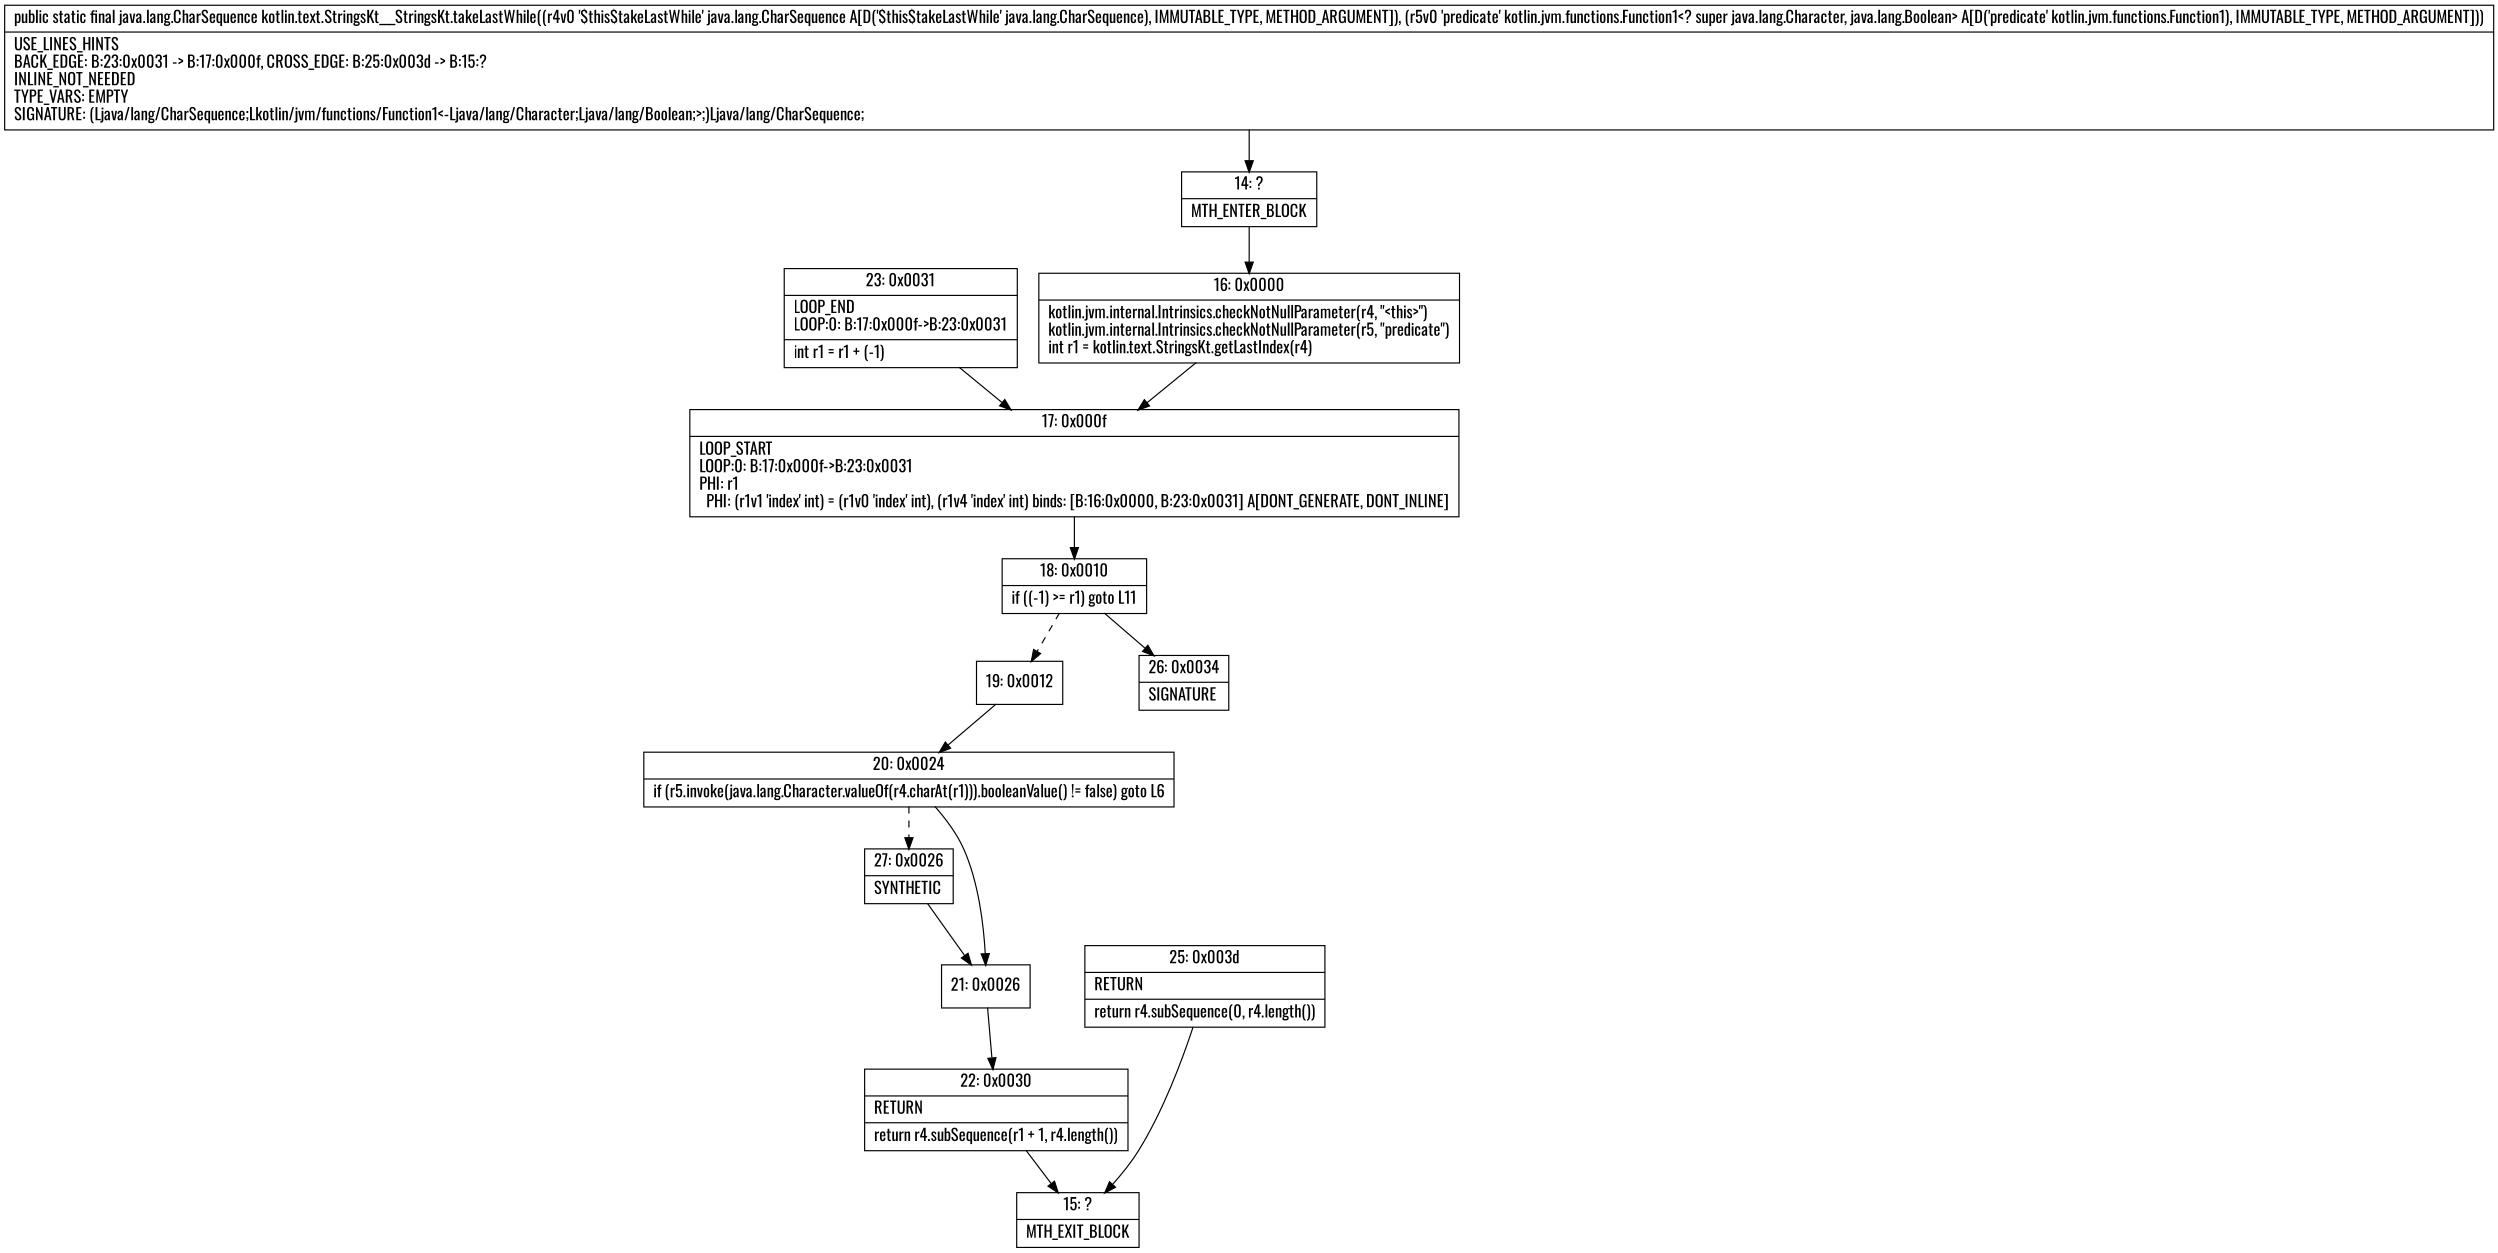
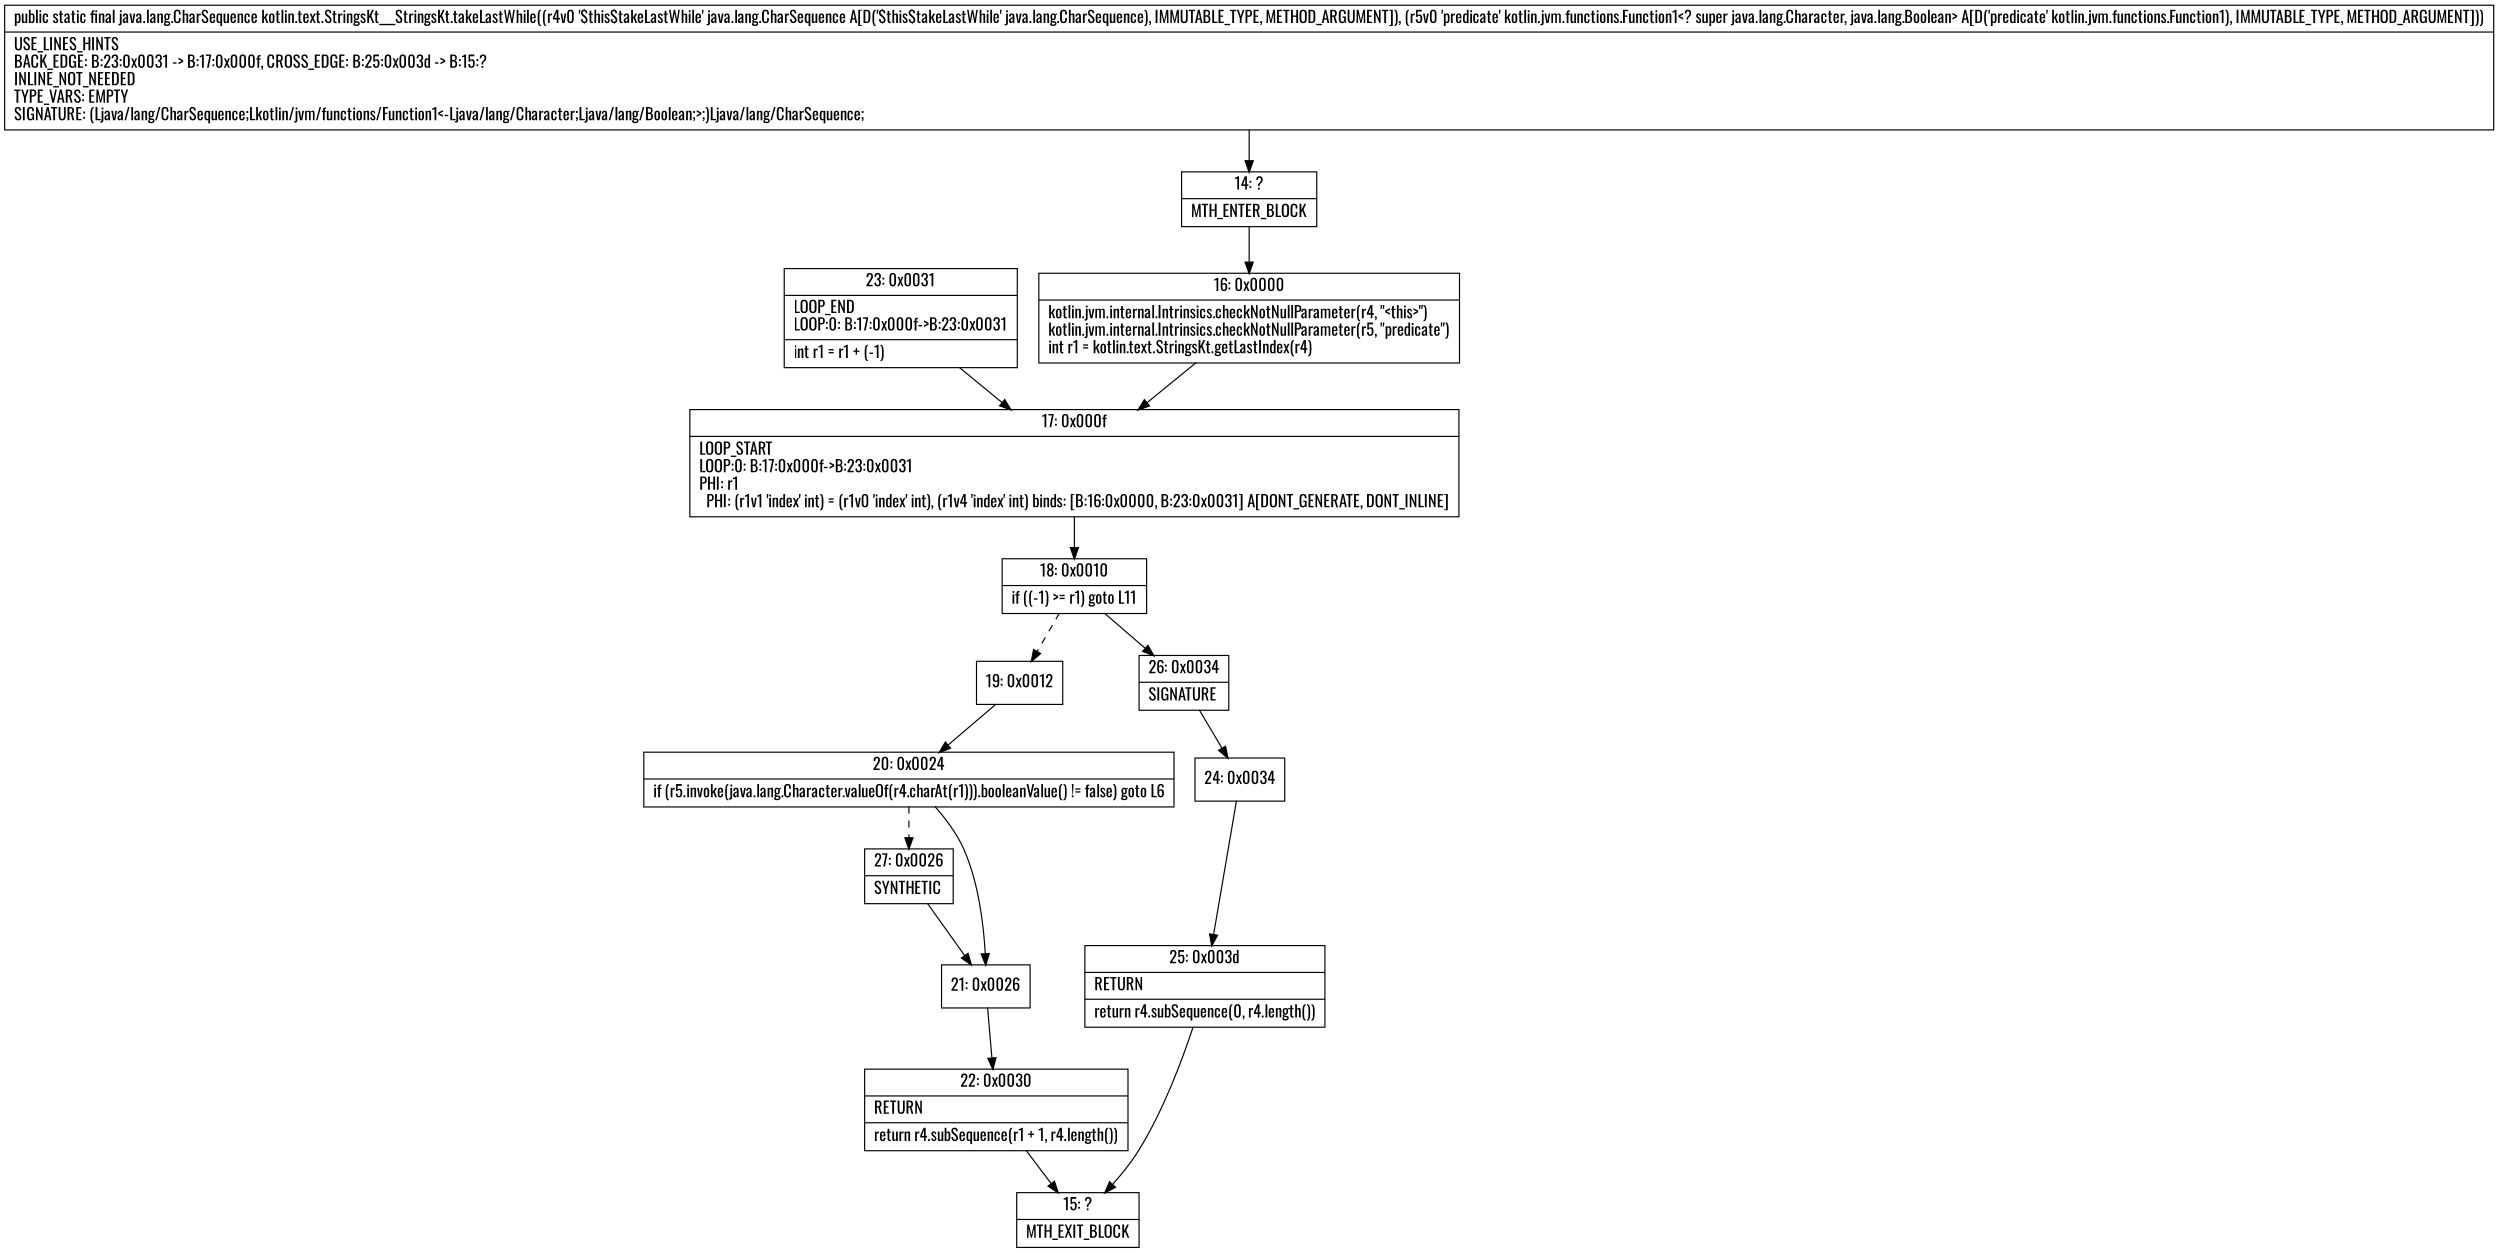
node "24: 0x0034": added
